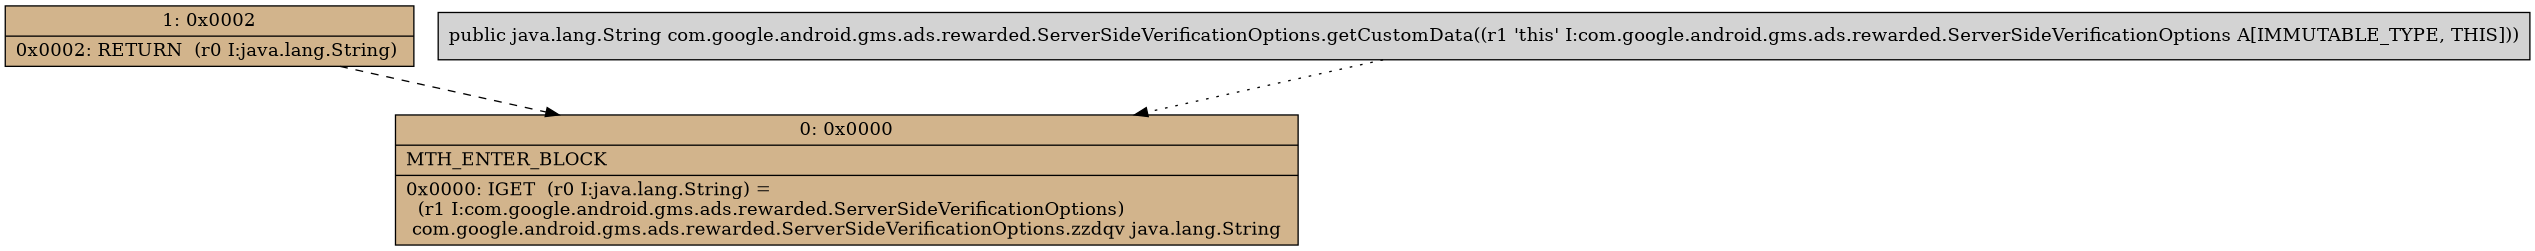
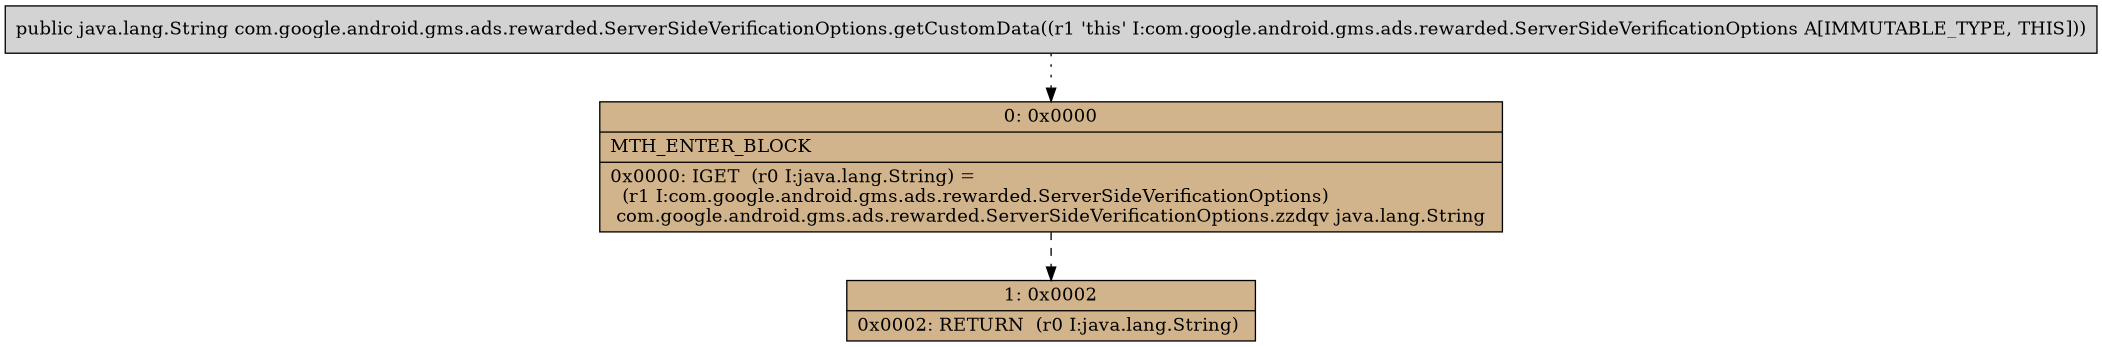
edge "1: 0x0002" -> "0: 0x0000": reversed
